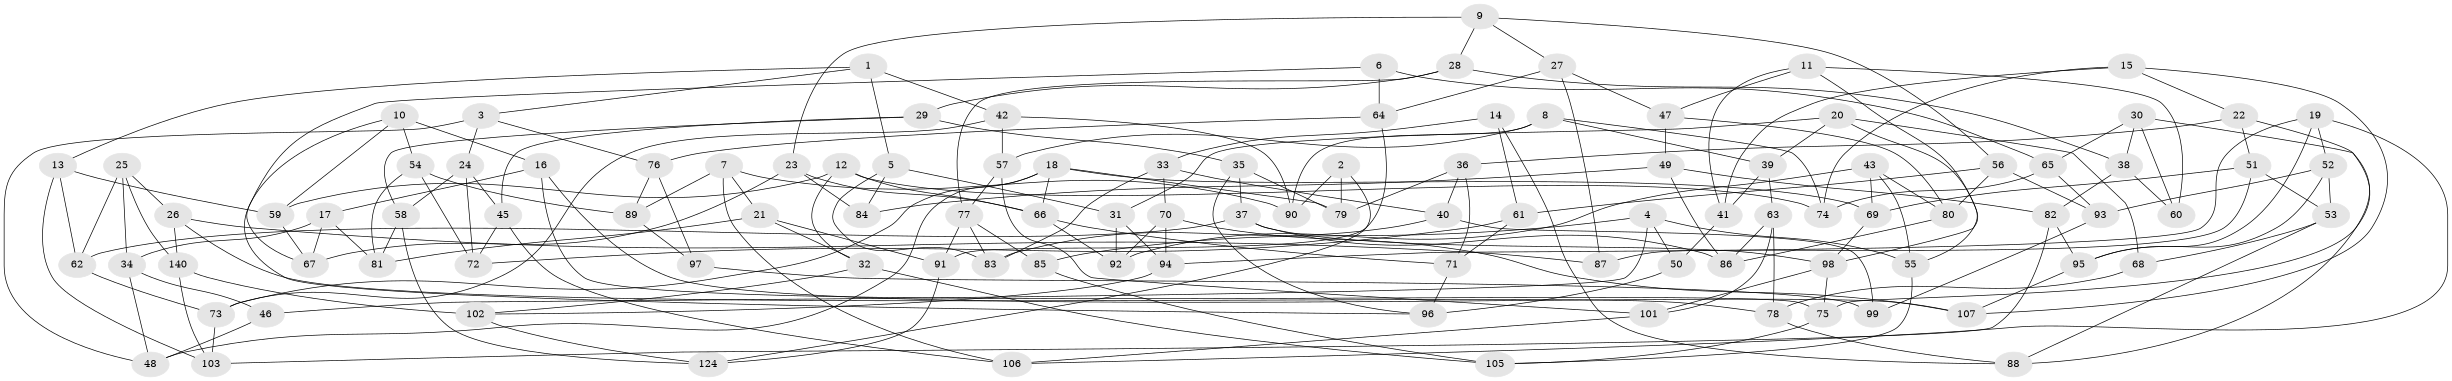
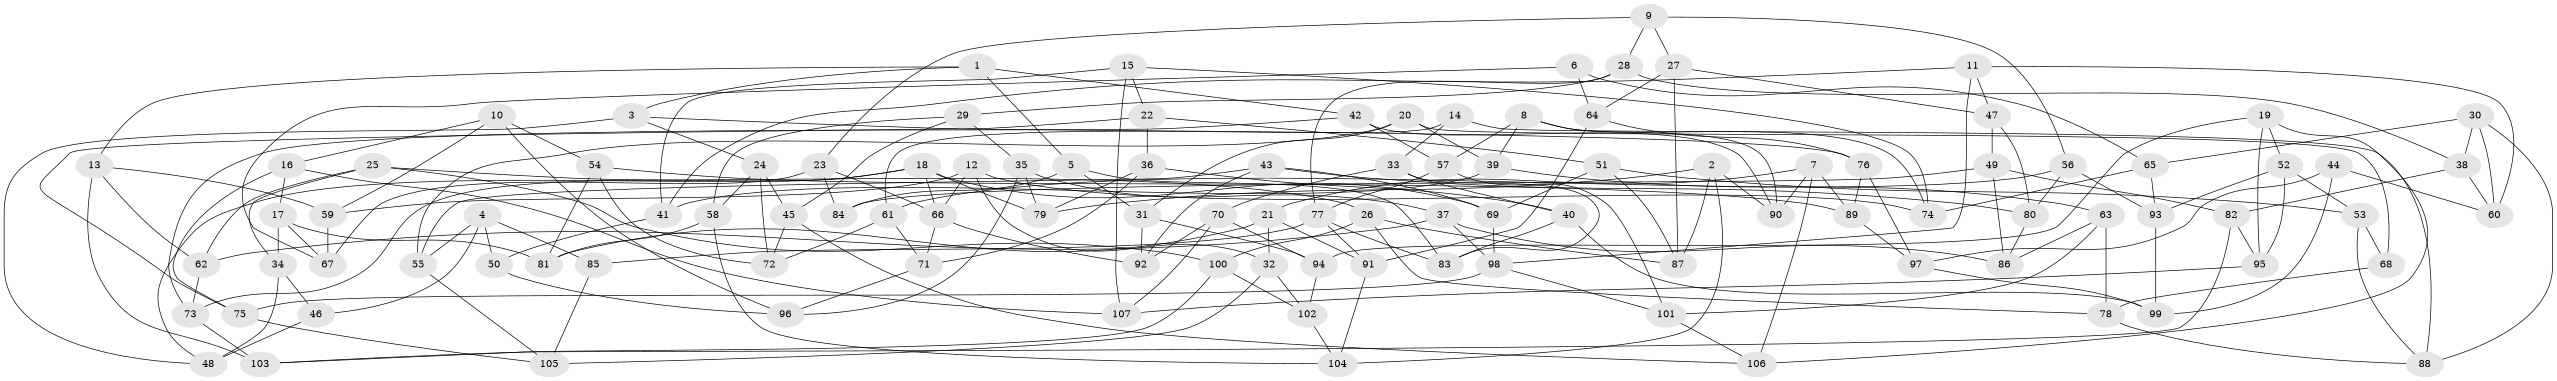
node "44": added
edge "2" -- "87": added
node "140": label "140" -> "100"
node "124": label "124" -> "104"
